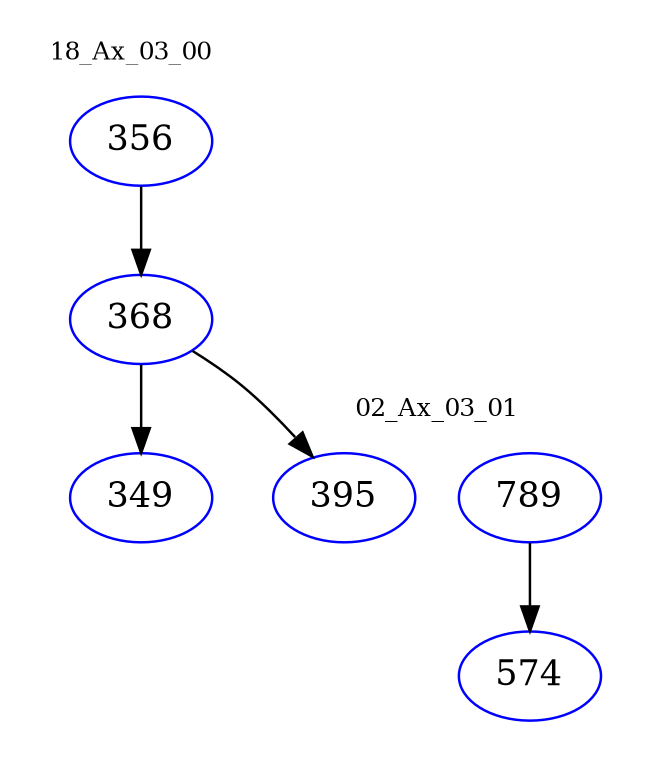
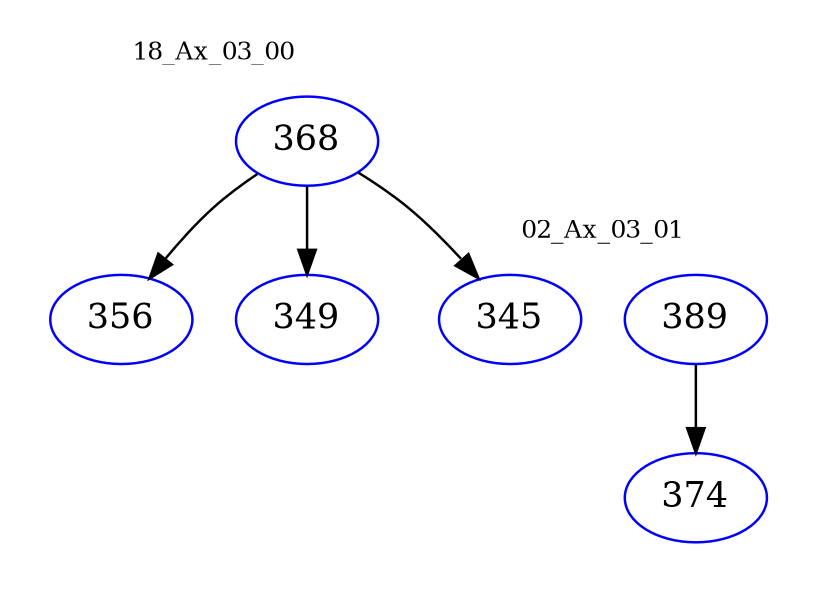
edge "356" -> "368": reversed
node "395": label "395" -> "345"
node "789": label "789" -> "389"
node "574": label "574" -> "374"
